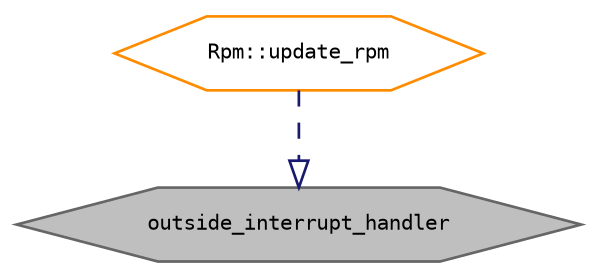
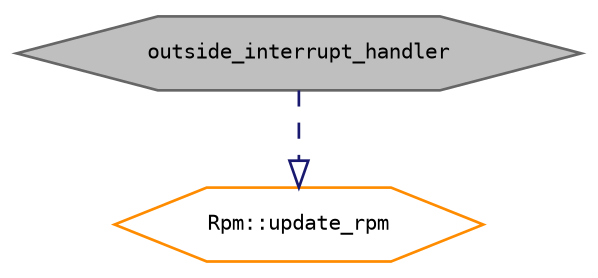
edge "Rpm::update_rpm" -> "outside_interrupt_handler": reversed
